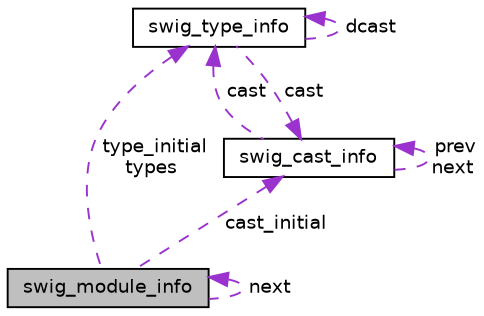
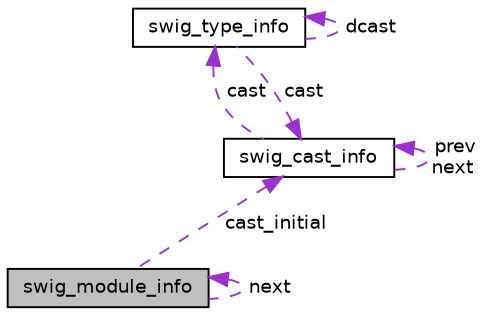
edge "swig_module_info" -> "swig_type_info": removed, label "type_initial types"
